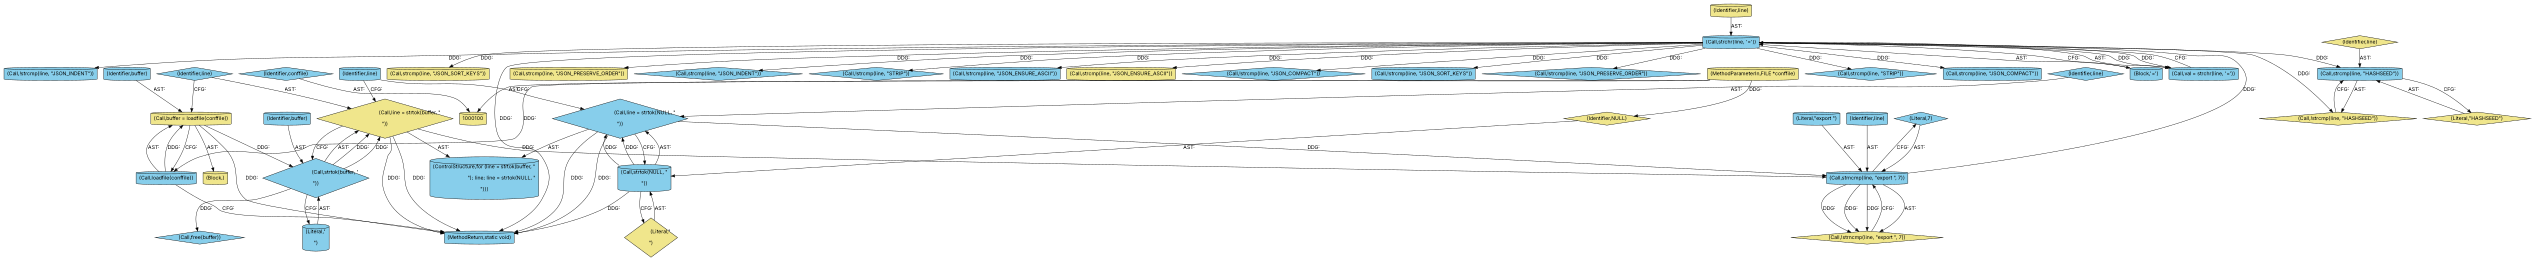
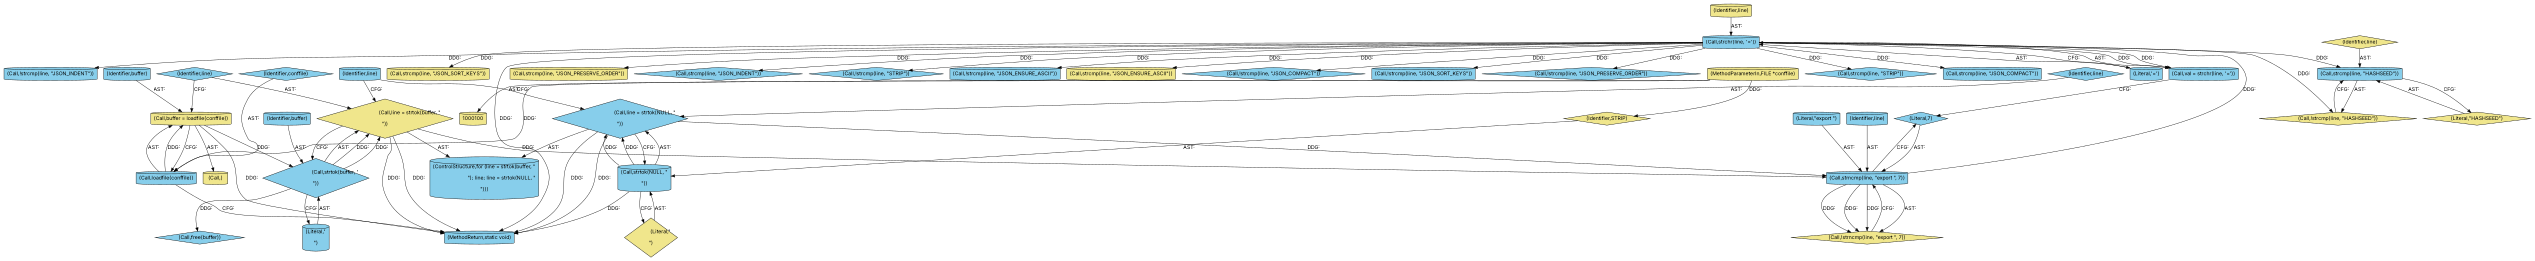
edge "(Call,val = strchr(line, '='))" -> "(Call,strchr(line, '='))": now "(Call,val = strchr(line, '='))" -> "(Literal,7)"
node "(Block,'=')": label "(Block,'=')" -> "(Literal,'=')"
edge "(Identifier,conffile)" -> "1000100": now "(Identifier,conffile)" -> "(Call,loadfile(conffile))"
node "(Identifier,NULL)": label "(Identifier,NULL)" -> "(Identifier,STRIP)"
node "(Block,)": label "(Block,)" -> "(Call,)"
